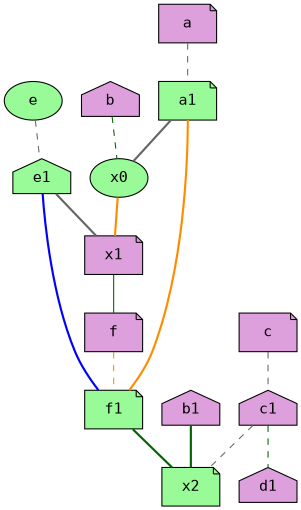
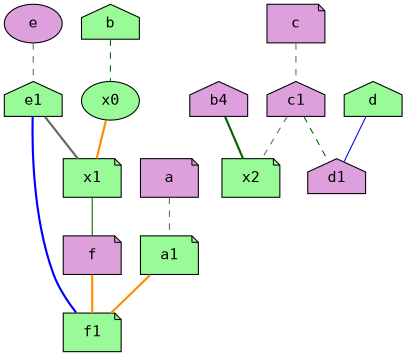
node "e": fillcolor palegreen -> plum
node "b": fillcolor plum -> palegreen
node "d": added
edge "a1" -- "x0": removed
node "x1": fillcolor plum -> palegreen
edge "f" -- "f1": style dashed -> bold
node "b1": label "b1" -> "b4"
edge "f1" -- "x2": removed
